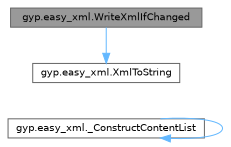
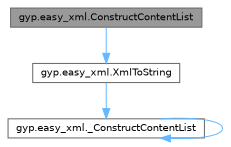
node "gyp.easy_xml.WriteXmlIfChanged": label "gyp.easy_xml.WriteXmlIfChanged" -> "gyp.easy_xml.ConstructContentList"
edge "gyp.easy_xml.XmlToString" -> "gyp.easy_xml._ConstructContentList": added
